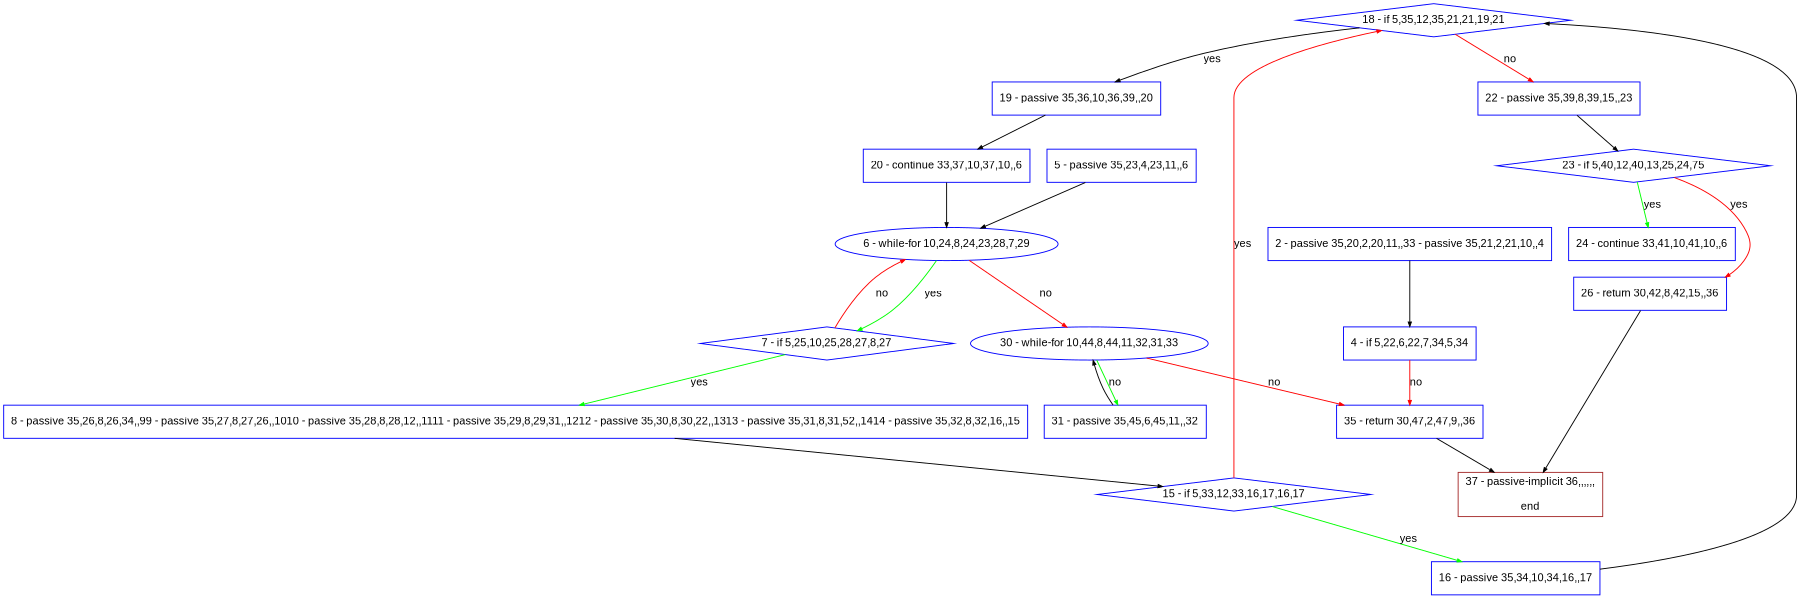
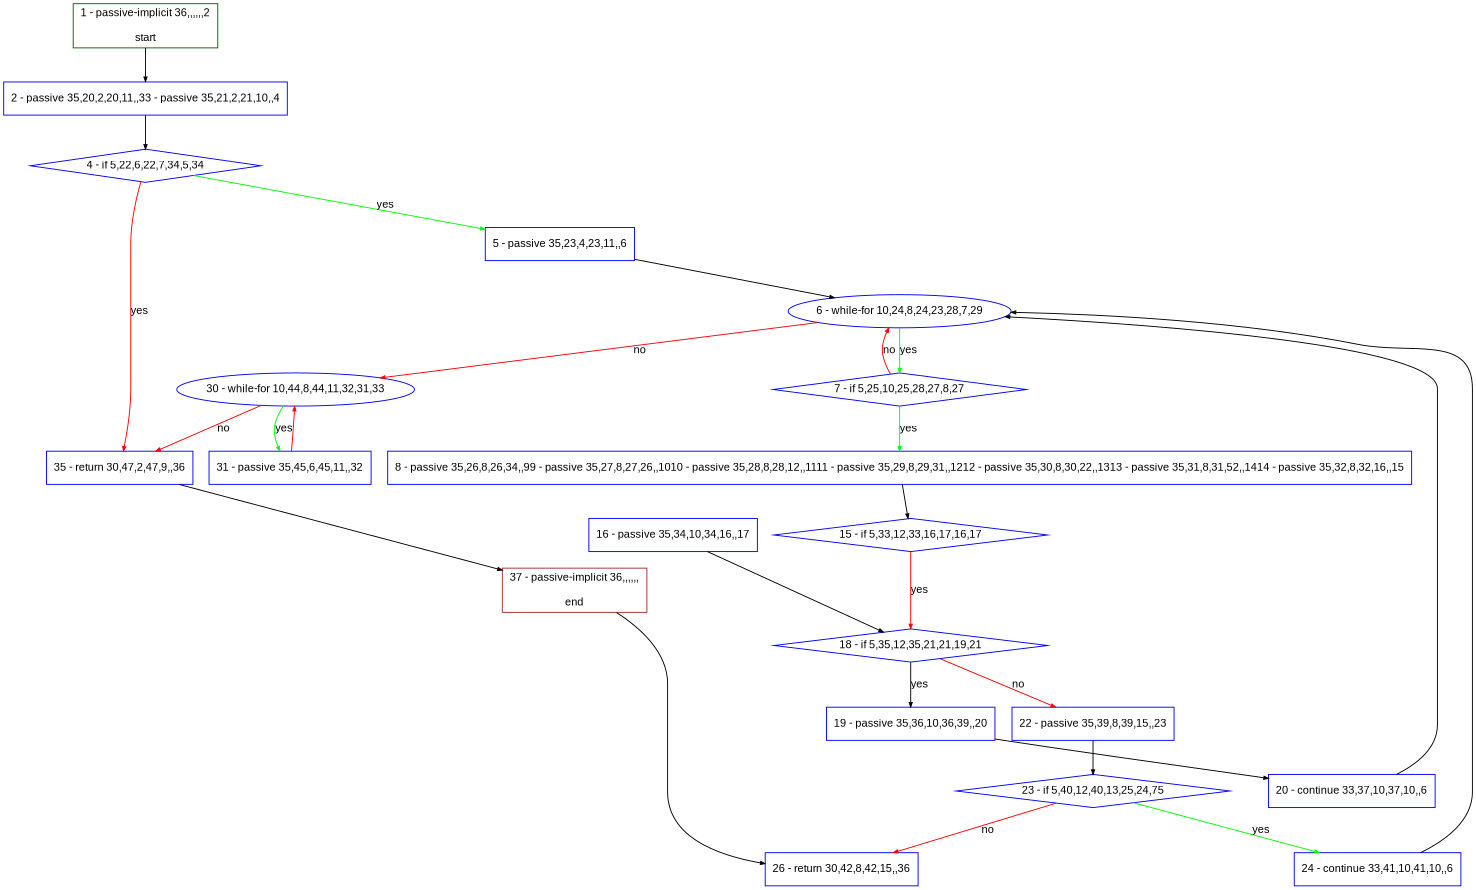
node "1 - passive-implicit 36,,,,,,2 start": added
edge "4 - if 5,22,6,22,7,34,5,34" -> "5 - passive 35,23,4,23,11,,6": added, label "yes"
edge "23 - if 5,40,12,40,13,25,24,75" -> "26 - return 30,42,8,42,15,,36": label "yes" -> "no"
node "4 - if 5,22,6,22,7,34,5,34": shape box -> diamond
edge "30 - while-for 10,44,8,44,11,32,31,33" -> "31 - passive 35,45,6,45,11,,32": label "no" -> "yes"
edge "4 - if 5,22,6,22,7,34,5,34" -> "35 - return 30,47,2,47,9,,36": label "no" -> "yes"
edge "31 - passive 35,45,6,45,11,,32" -> "30 - while-for 10,44,8,44,11,32,31,33": color #000000 -> #ff0000
edge "26 - return 30,42,8,42,15,,36" -> "37 - passive-implicit 36,,,,,, end": reversed
edge "24 - continue 33,41,10,41,10,,6" -> "6 - while-for 10,24,8,24,23,28,7,29": added
edge "15 - if 5,33,12,33,16,17,16,17" -> "16 - passive 35,34,10,34,16,,17": removed, label "yes"
